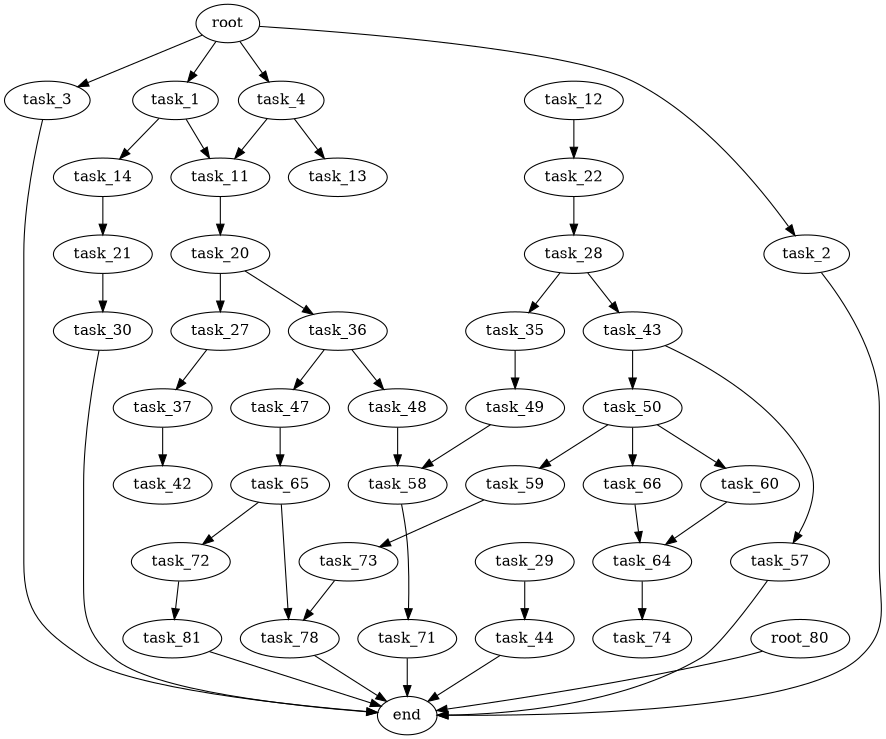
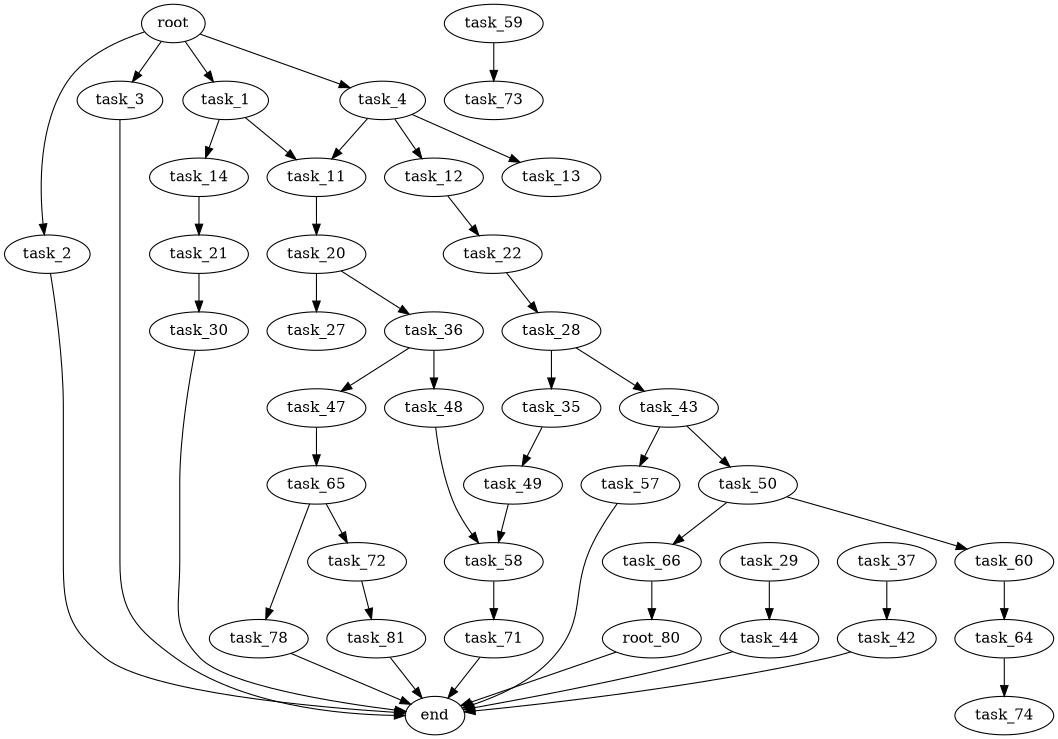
edge "task_4" -> "task_12": added
edge "task_27" -> "task_37": removed
edge "task_50" -> "task_59": removed
edge "task_66" -> "task_64": now "task_66" -> "root_80"
edge "task_73" -> "task_78": removed
edge "task_42" -> "end": added
